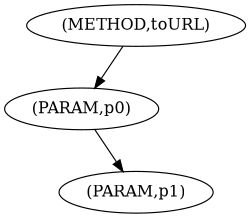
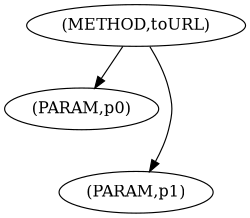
edge "(PARAM,p0)" -> "(PARAM,p1)": now "(METHOD,toURL)" -> "(PARAM,p1)"
